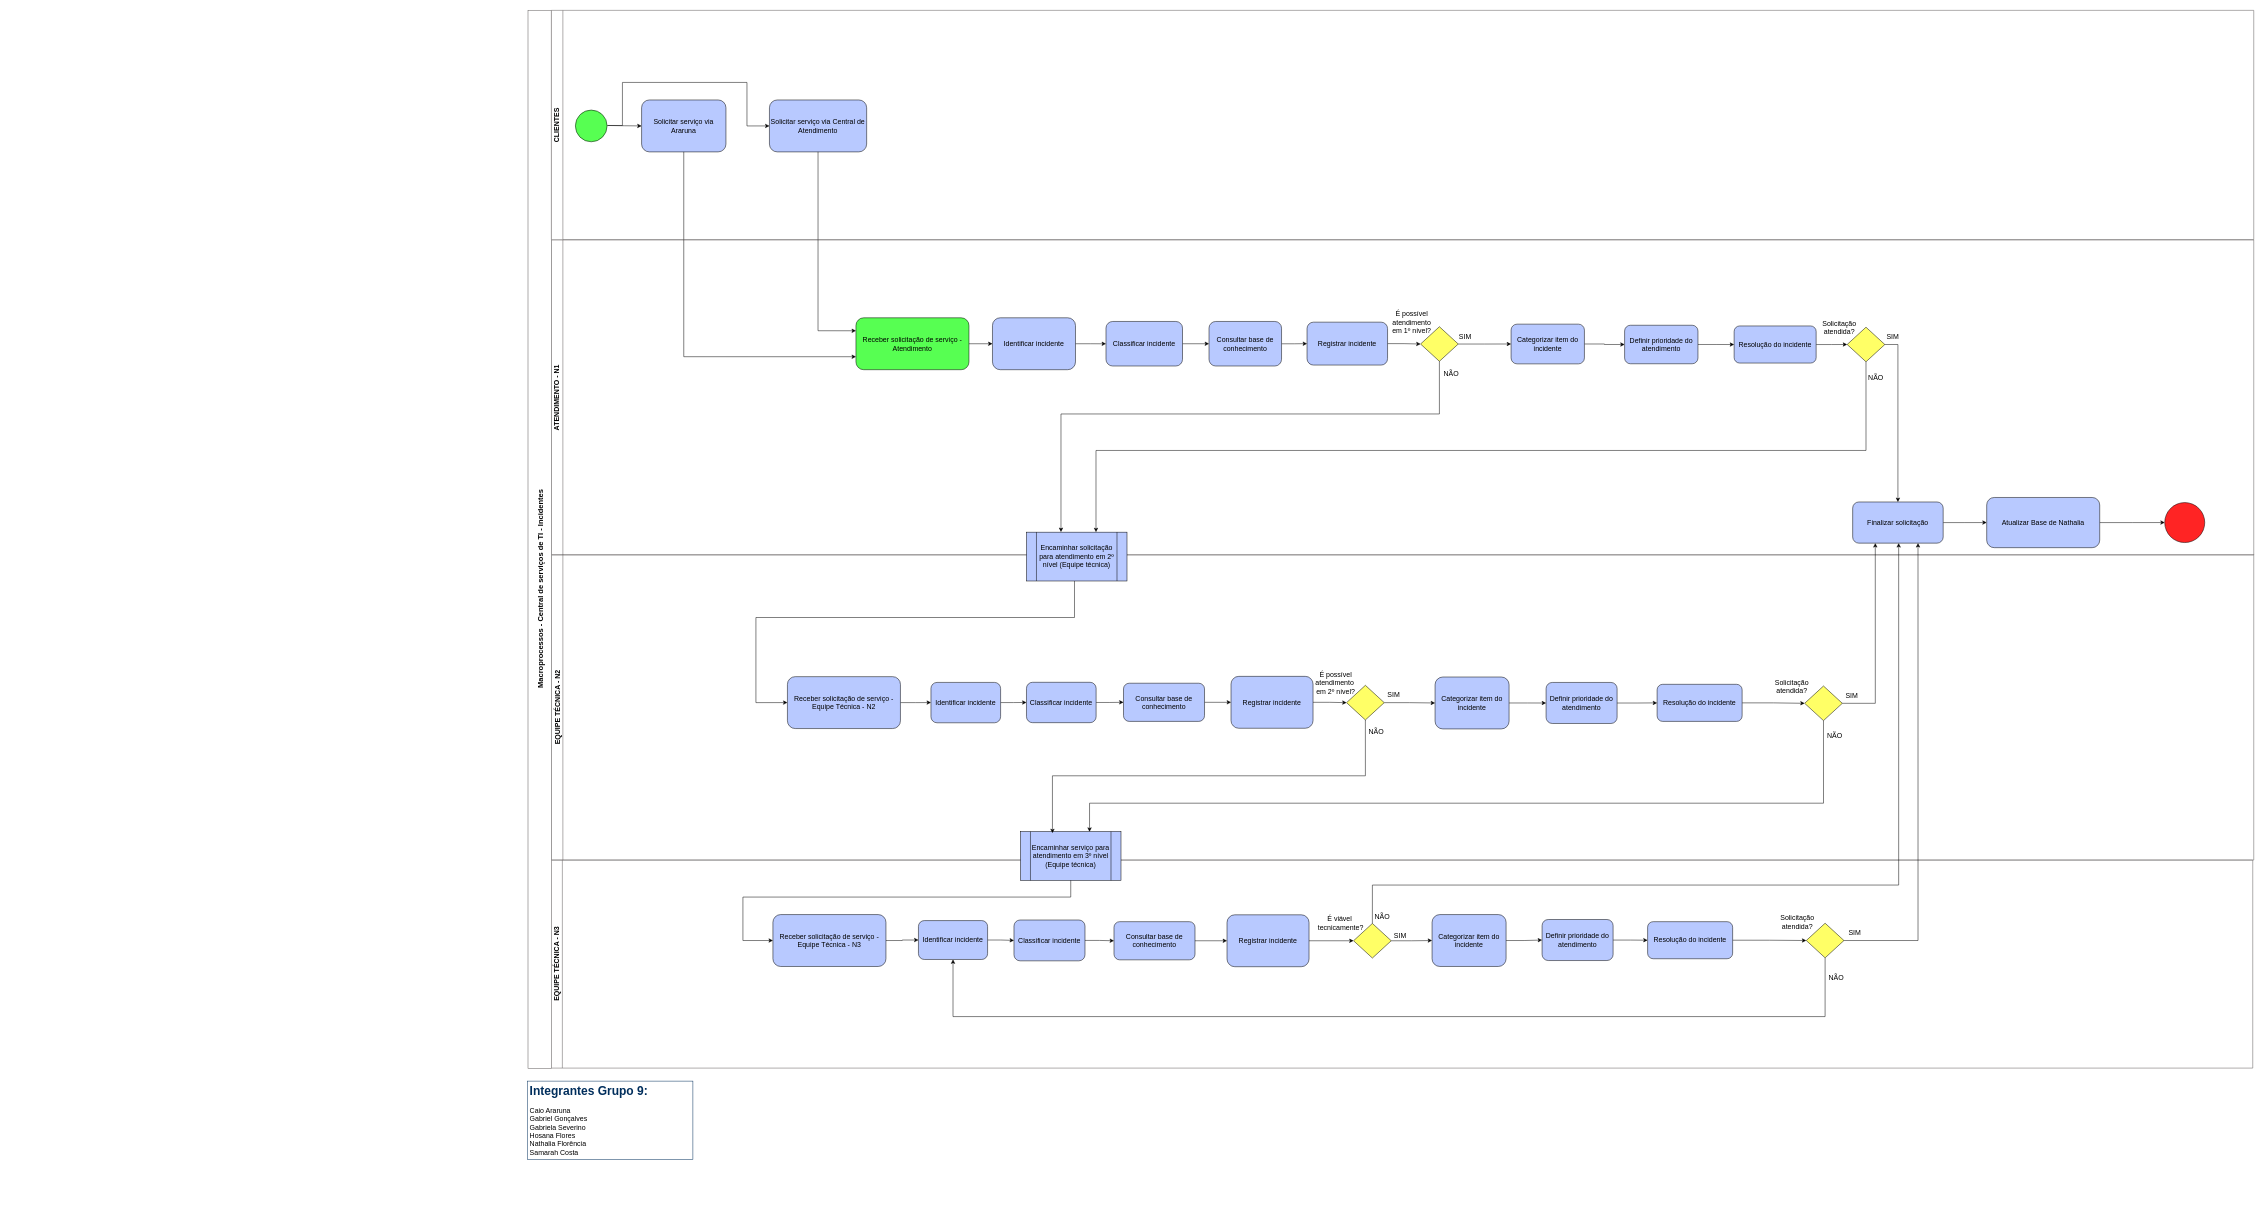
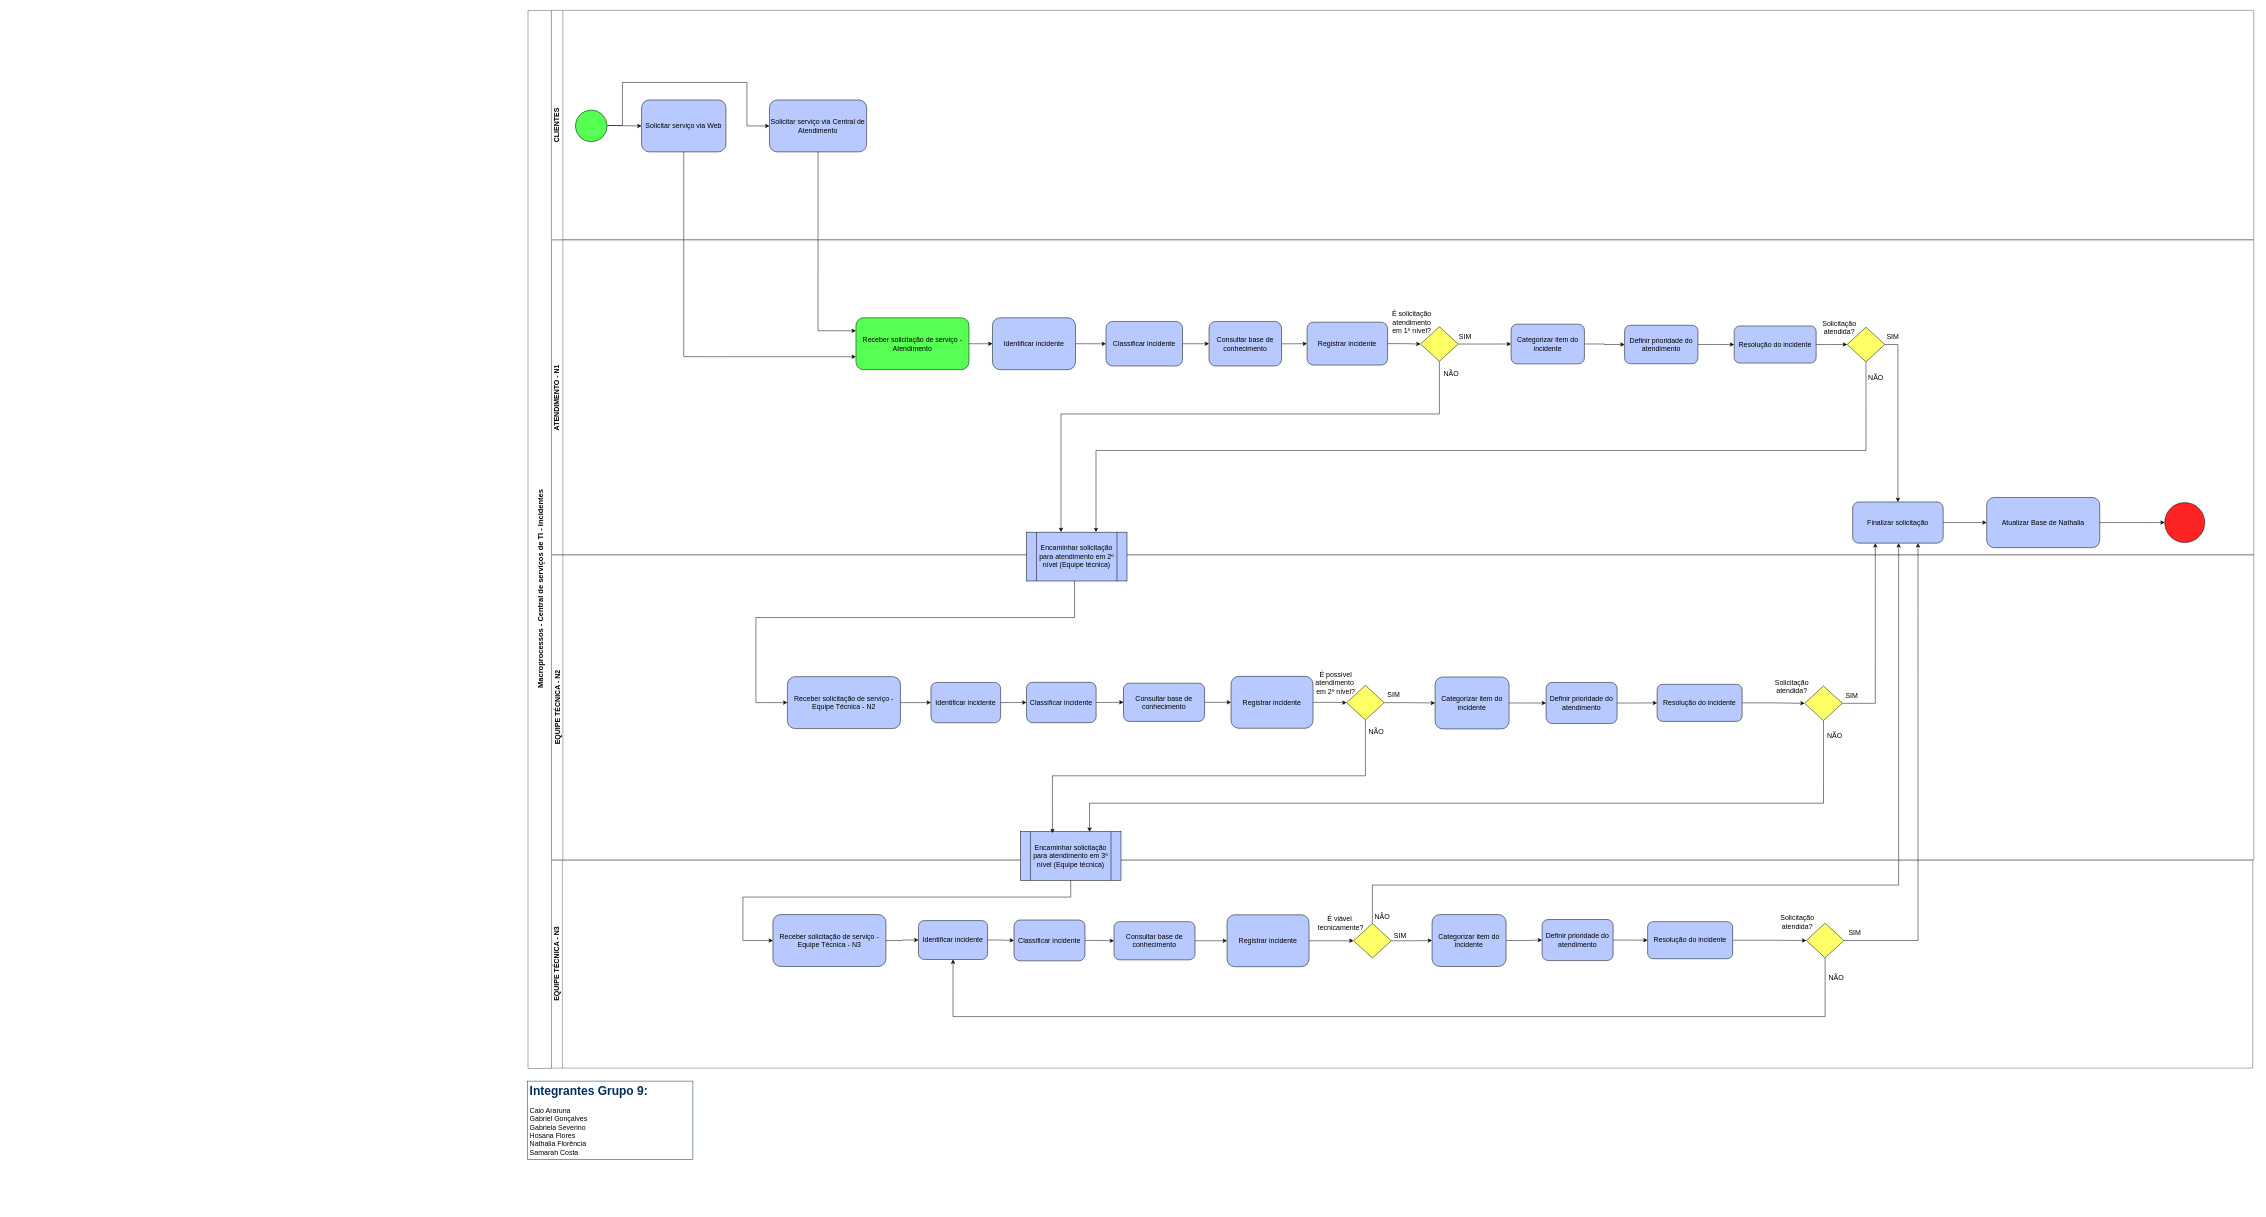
node "Solicitar serviço via Araruna": label "Solicitar serviço via Araruna" -> "Solicitar serviço via Web"
node "É possível atendimento em 1º nível?": label "É possível atendimento em 1º nível?" -> "É solicitação atendimento em 1º nível?"
node "Encaminhar serviço para atendimento em 3º nível (Equipe técnica)": label "Encaminhar serviço para atendimento em 3º nível (Equipe técnica)" -> "Encaminhar solicitação para atendimento em 3º nível (Equipe técnica)"
